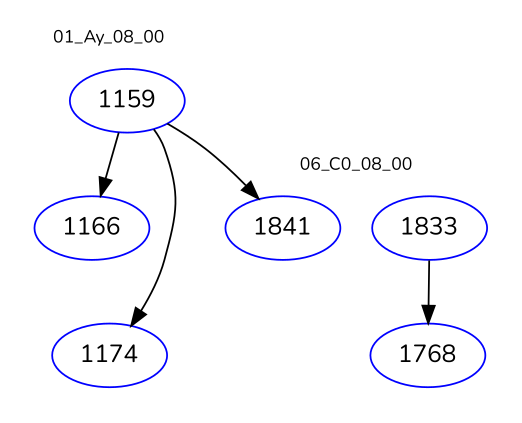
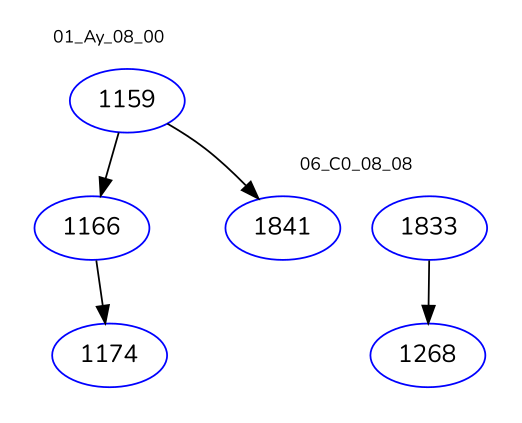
cluster "06_C0_08_00": label "06_C0_08_00" -> "06_C0_08_08"
edge "1159" -> "1174": now "1166" -> "1174"
node "1768": label "1768" -> "1268"
